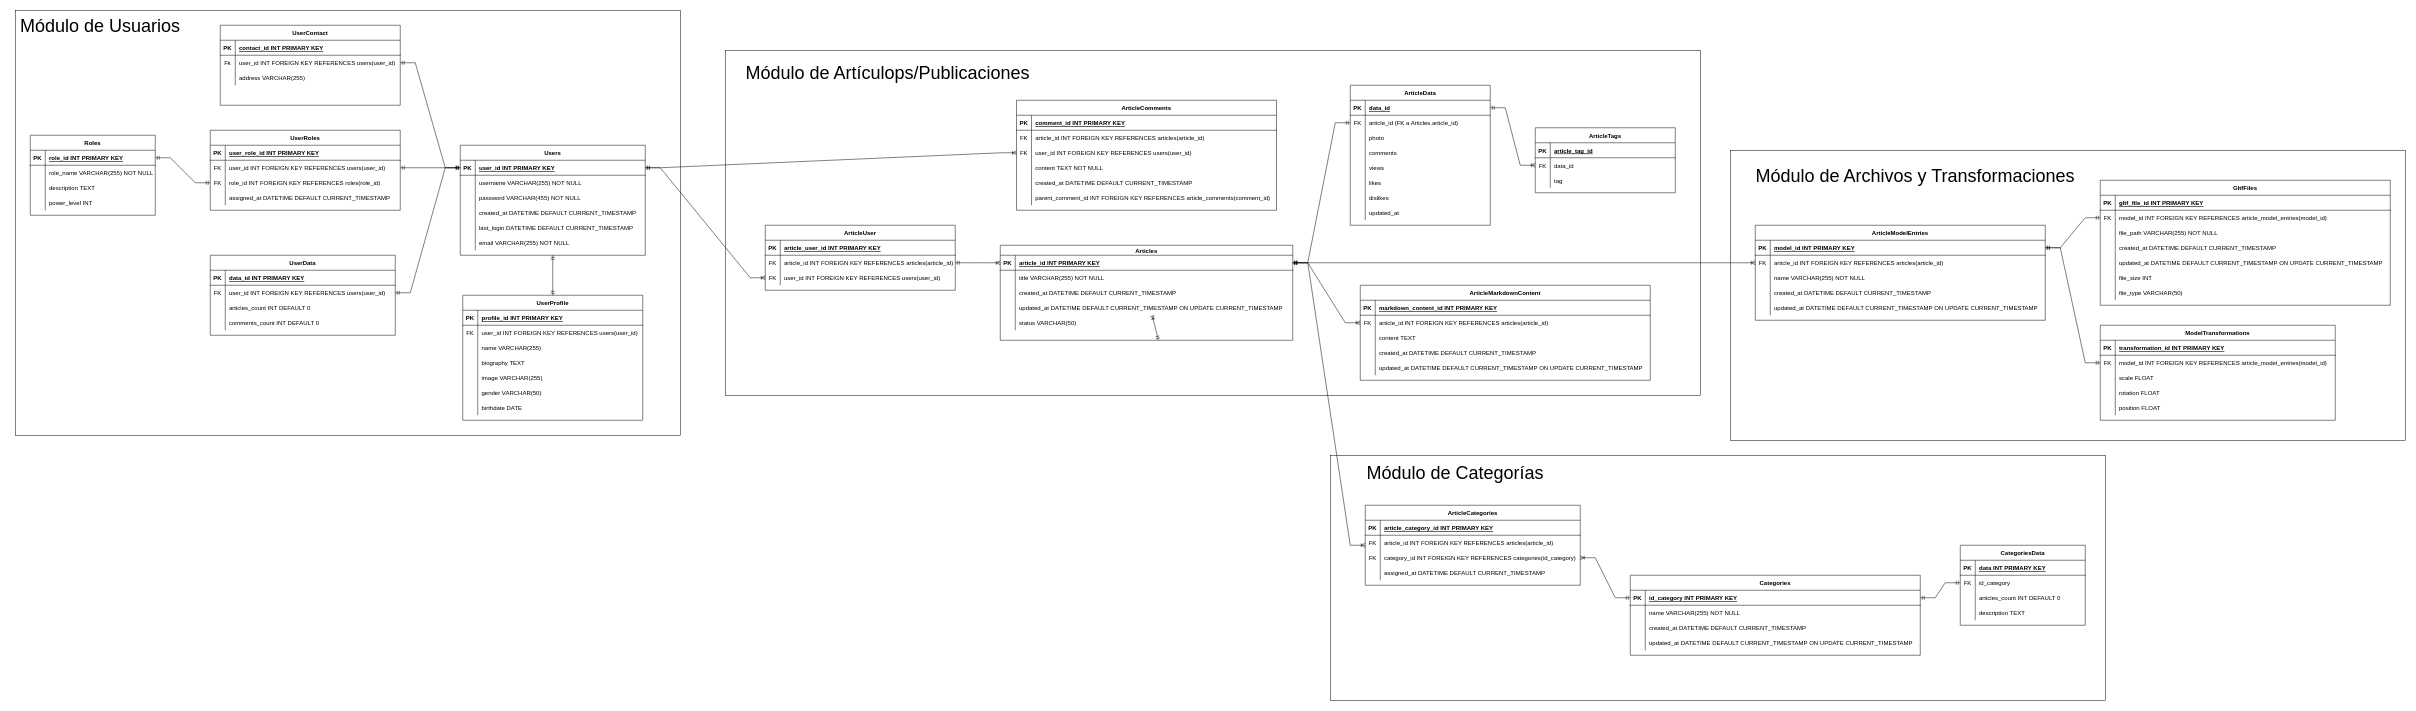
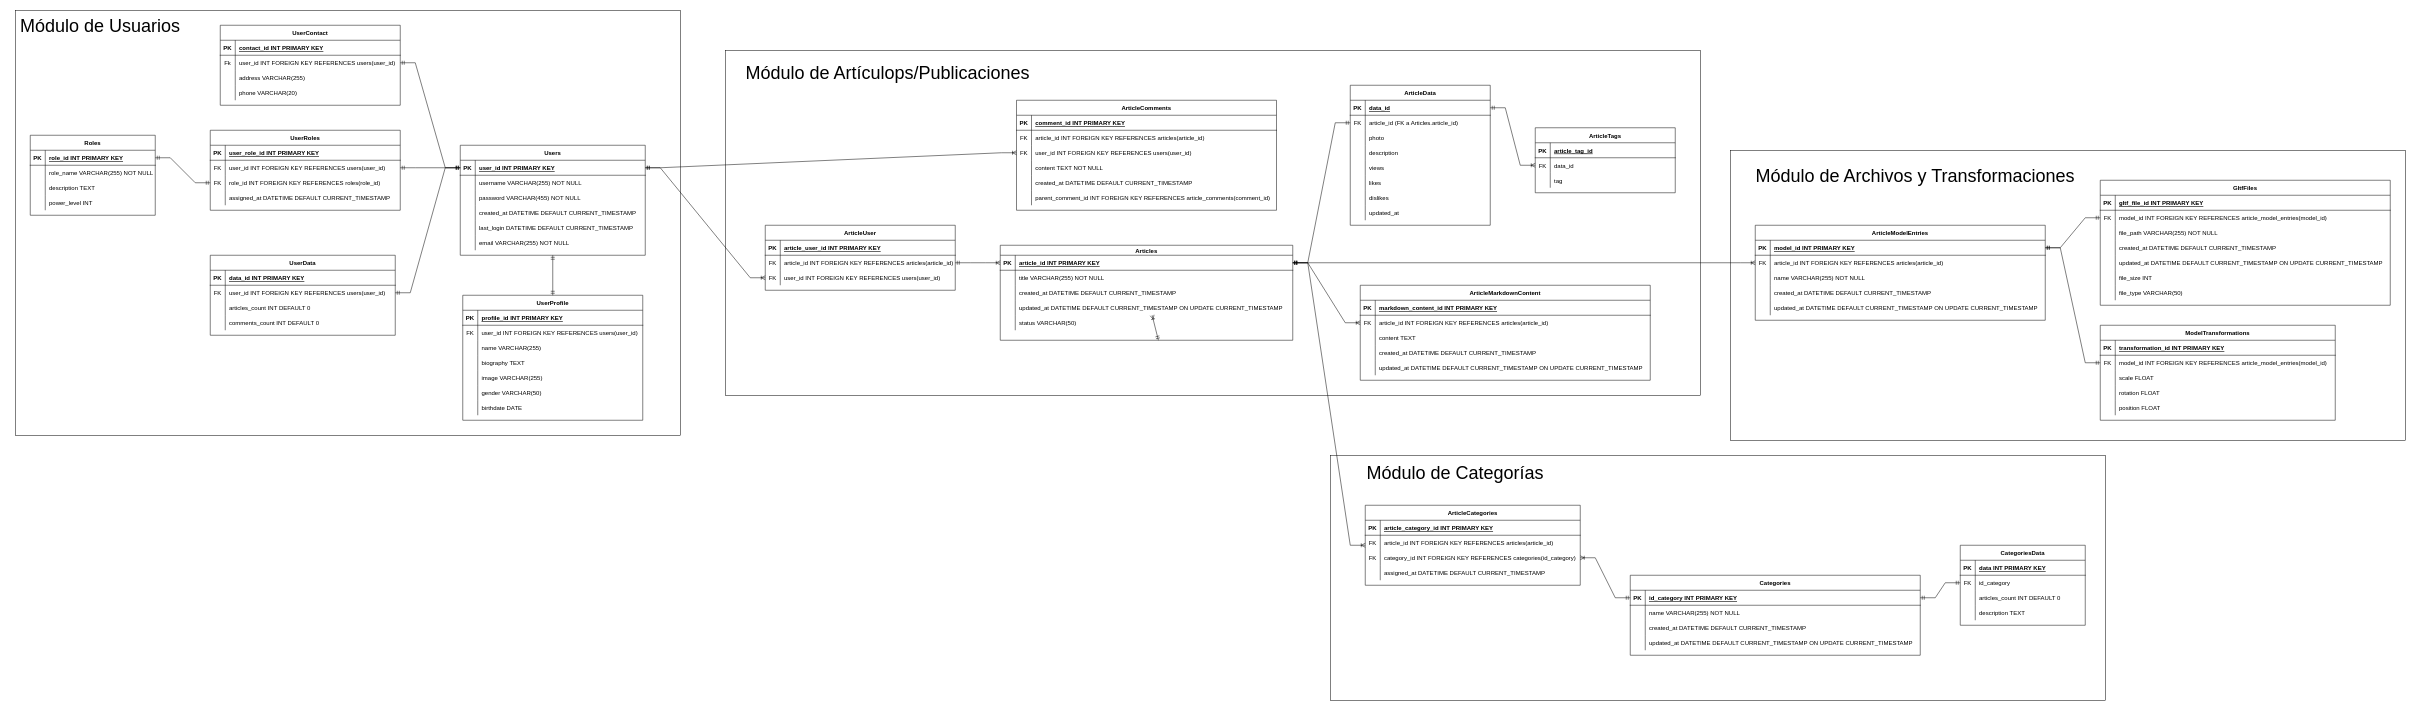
node "phone VARCHAR(20)": added
node "comments": label "comments" -> "description"
